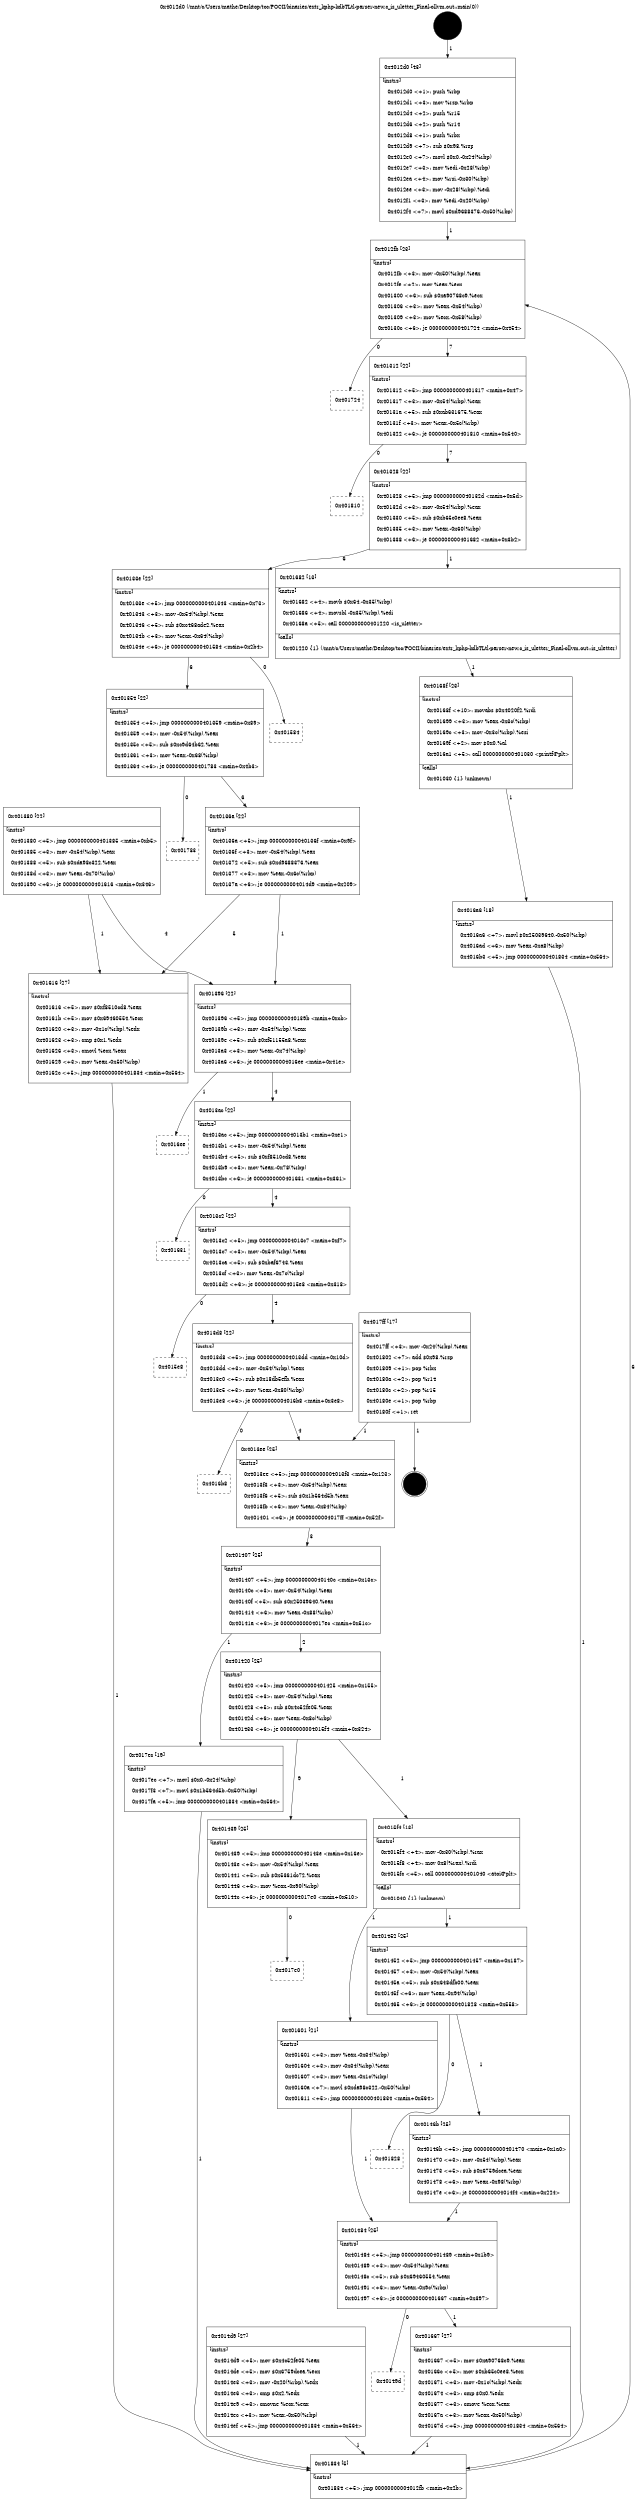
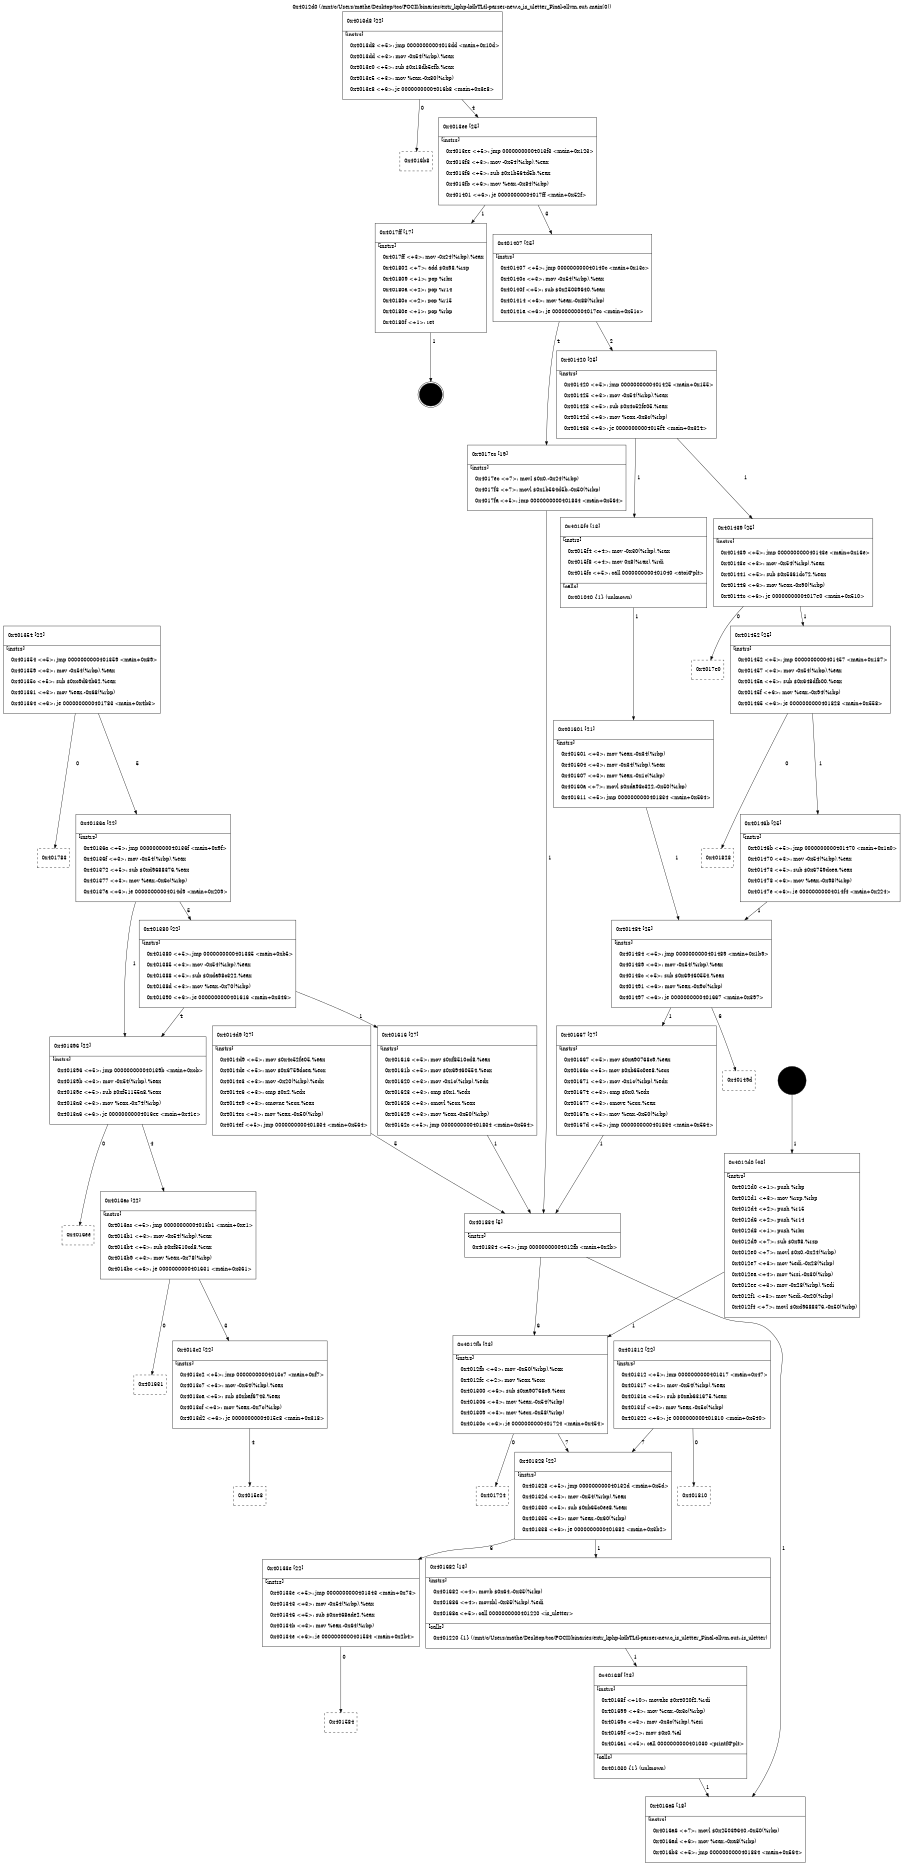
edge "0x4012fb [23]" -> "0x401312 [22]": now "0x4012fb [23]" -> "0x401328 [22]"
edge "0x40133e [22]" -> "0x401354 [22]": removed, label "6"
edge "0x401354 [22]" -> "0x40136a [22]": label " 6" -> " 5"
edge "0x40136a [22]" -> "0x401616 [27]": now "0x40136a [22]" -> "0x401380 [22]"
edge "0x401396 [22]" -> "0x4016ee": label " 1" -> " 0"
edge "0x4013ac [22]" -> "0x4013c2 [22]": label " 4" -> " 3"
edge "0x4013c2 [22]" -> "0x4015e8": label " 0" -> " 4"
edge "0x4013c2 [22]" -> "0x4013d8 [22]": removed, label "4"
edge "0x4017ff [17]" -> "0x4013ee [25]": reversed
edge "0x401407 [25]" -> "0x4017ec [19]": label " 1" -> " 4"
edge "0x4016a6 [18]" -> "0x401834 [5]": reversed
edge "0x401420 [25]" -> "0x401439 [25]": label " 9" -> " 1"
edge "0x4015f4 [13]" -> "0x401452 [25]": now "0x401439 [25]" -> "0x401452 [25]"
edge "0x401484 [25]" -> "0x40149d": label " 0" -> " 6"
edge "0x4014d9 [27]" -> "0x401834 [5]": label " 1" -> " 5"
